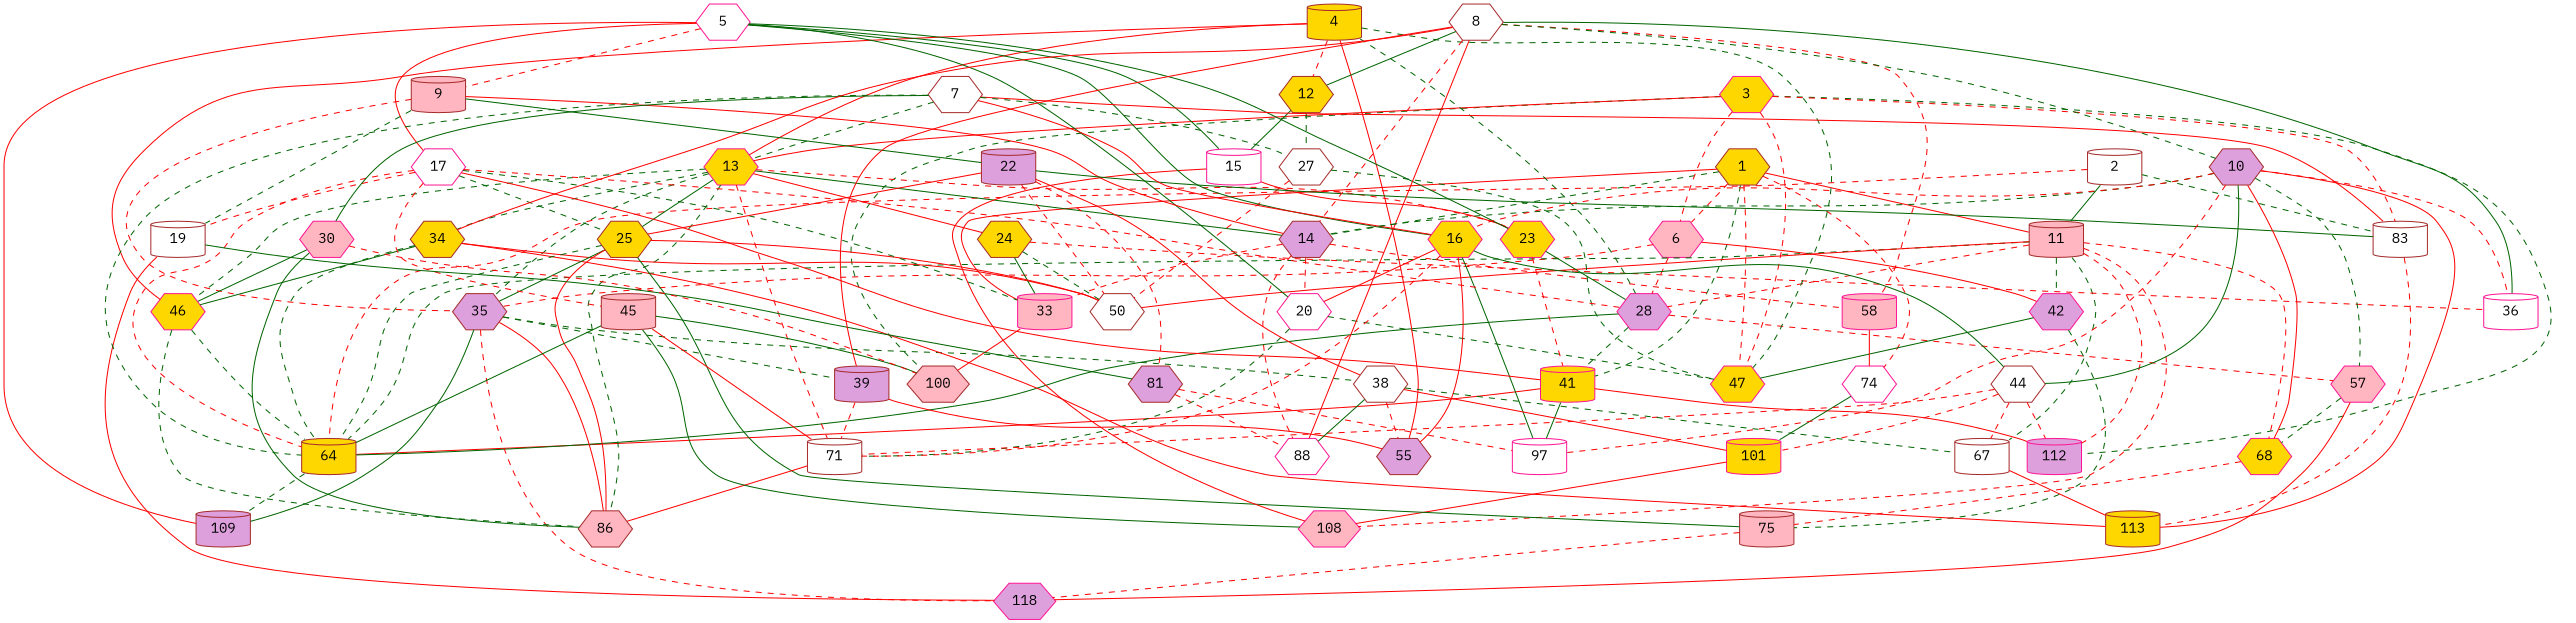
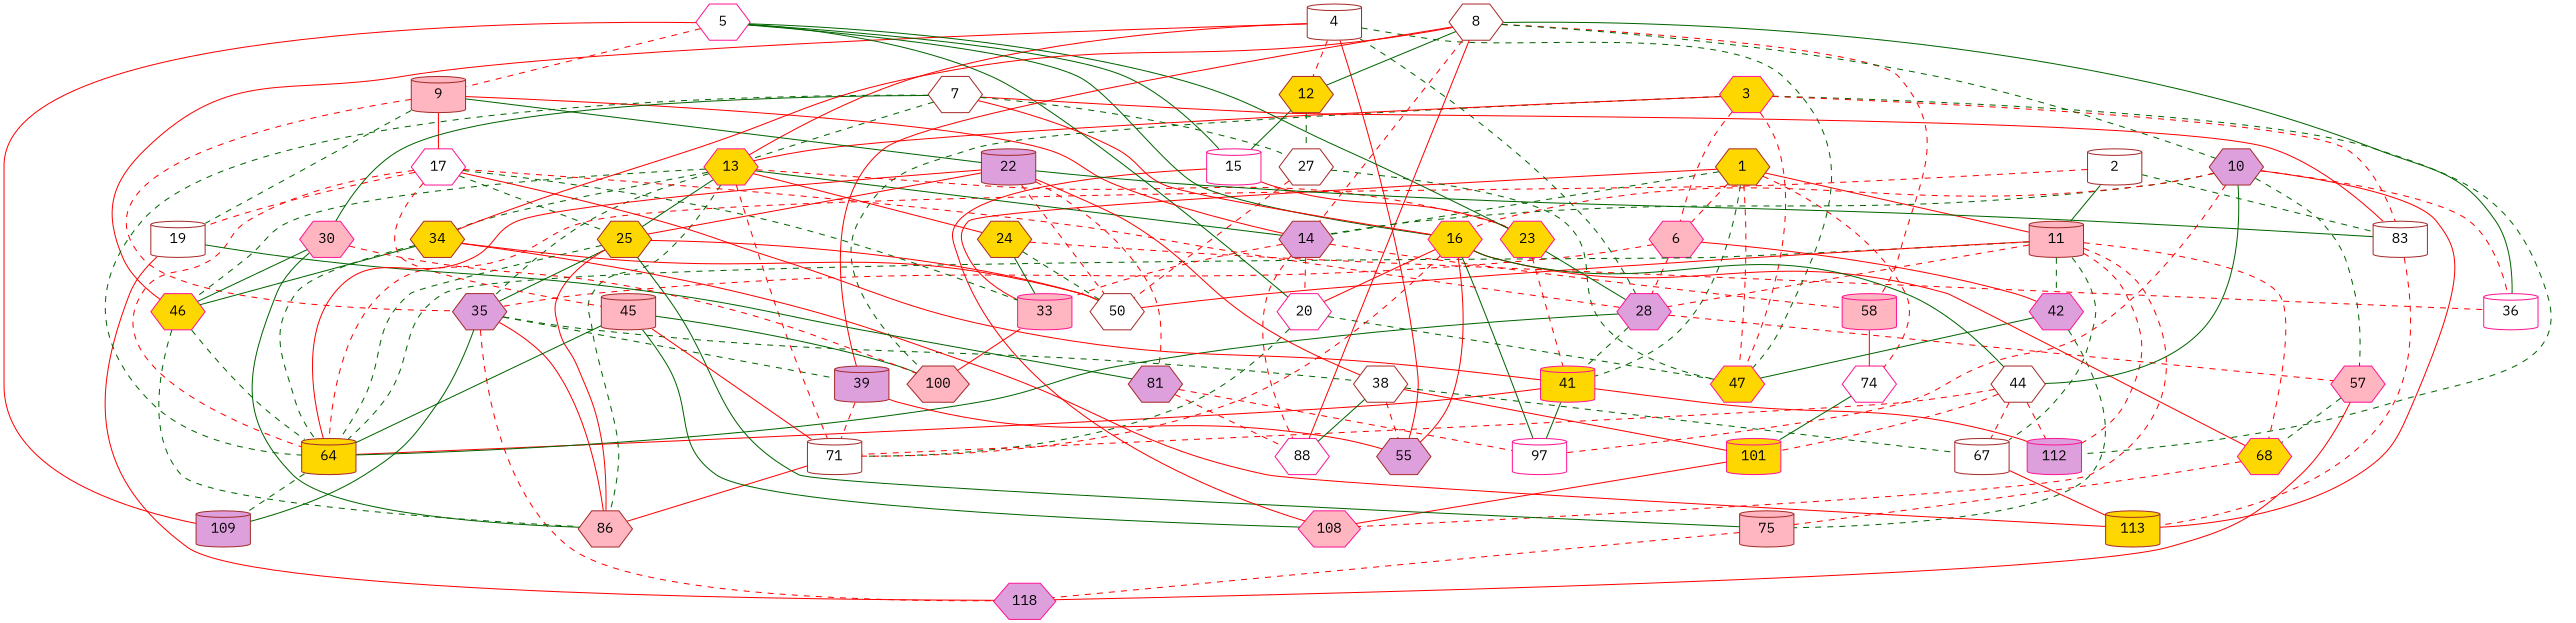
node "4": fillcolor gold -> white
edge "5" -- "17": now "9" -- "17"
edge "22" -- "64": added
edge "10" -- "68": now "16" -- "68"
